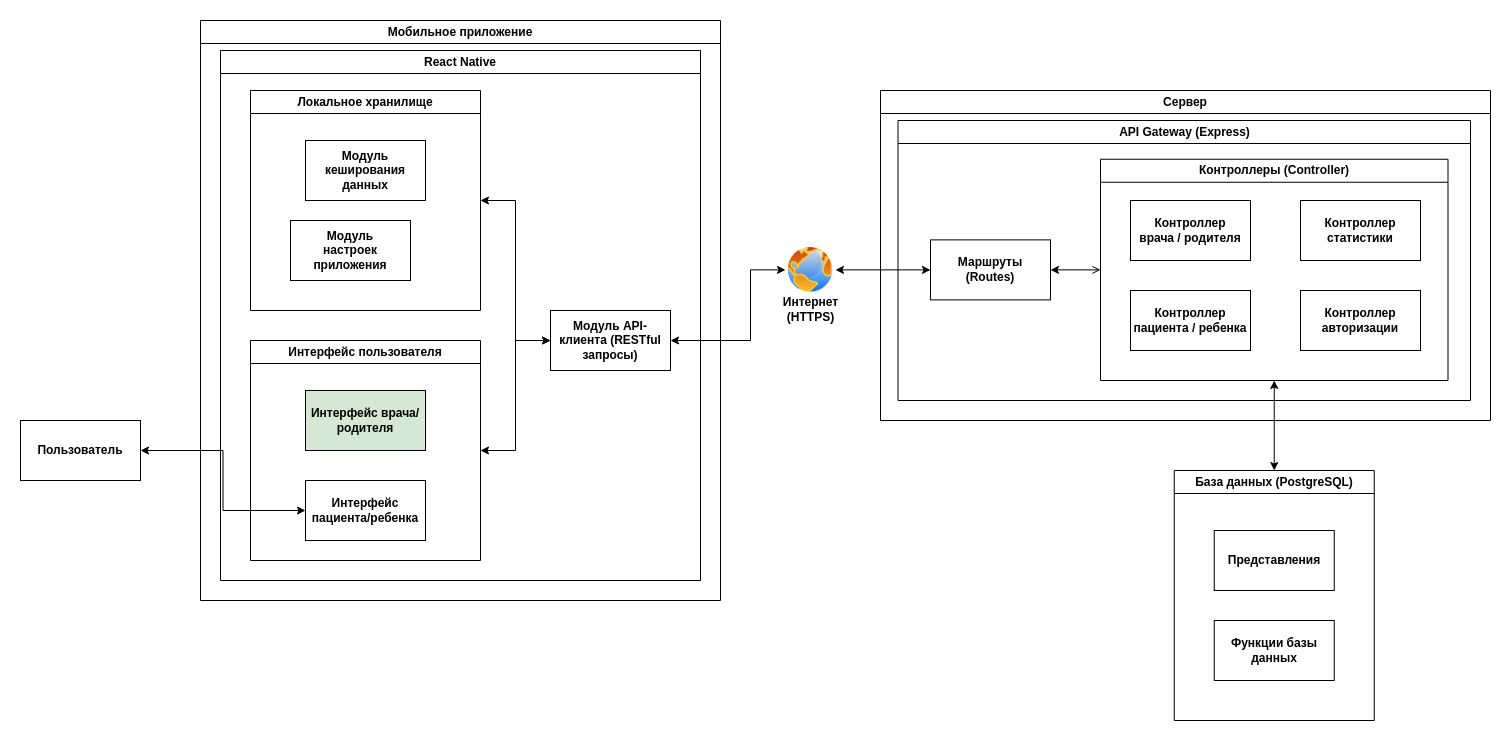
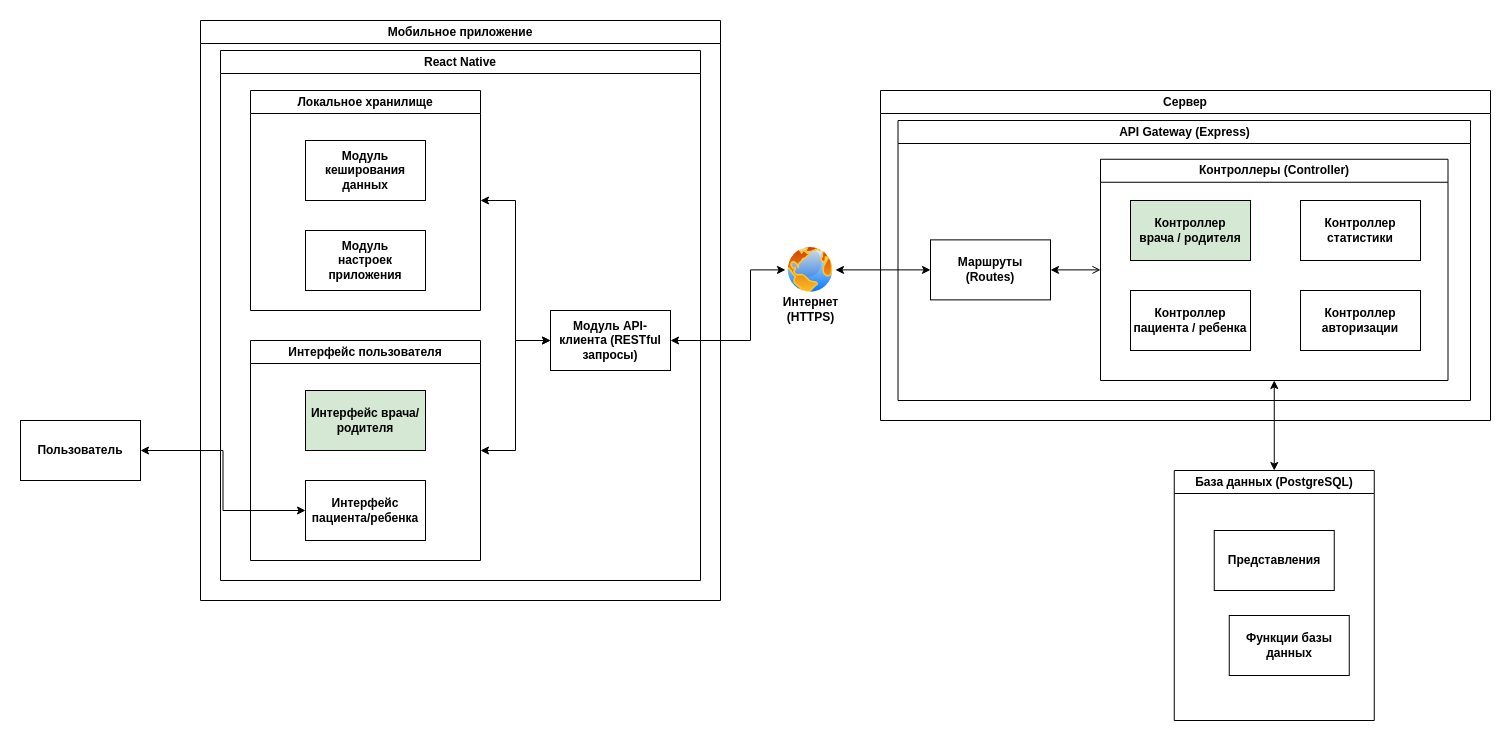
node "Контроллер врача / родителя": fillcolor #ffffff -> #d5e8d4
node "Модуль настроек приложения": moved (351, 251) -> (366, 261)
node "Функции базы данных": moved (1274, 651) -> (1289, 646)
